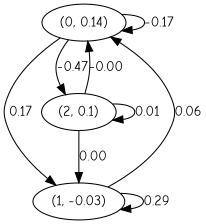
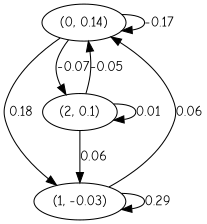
edge "(0, 0.14)" -> "(2, 0.1)": label "-0.47" -> "-0.07"
edge "(2, 0.1)" -> "(0, 0.14)": label "-0.00" -> "-0.05"
edge "(0, 0.14)" -> "(1, -0.03)": label "0.17" -> "0.18"
edge "(2, 0.1)" -> "(1, -0.03)": label "0.00" -> "0.06"
